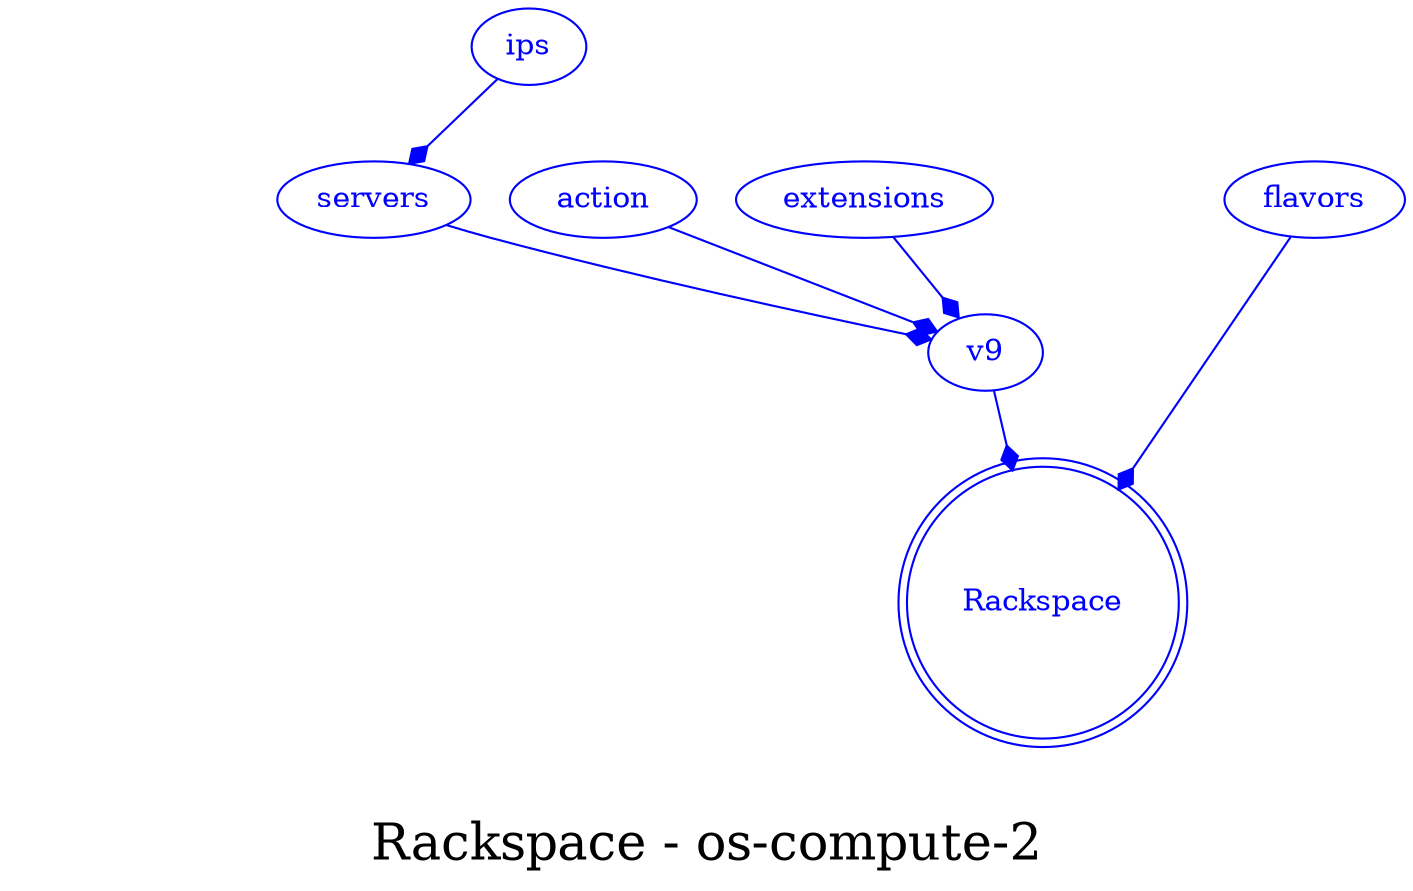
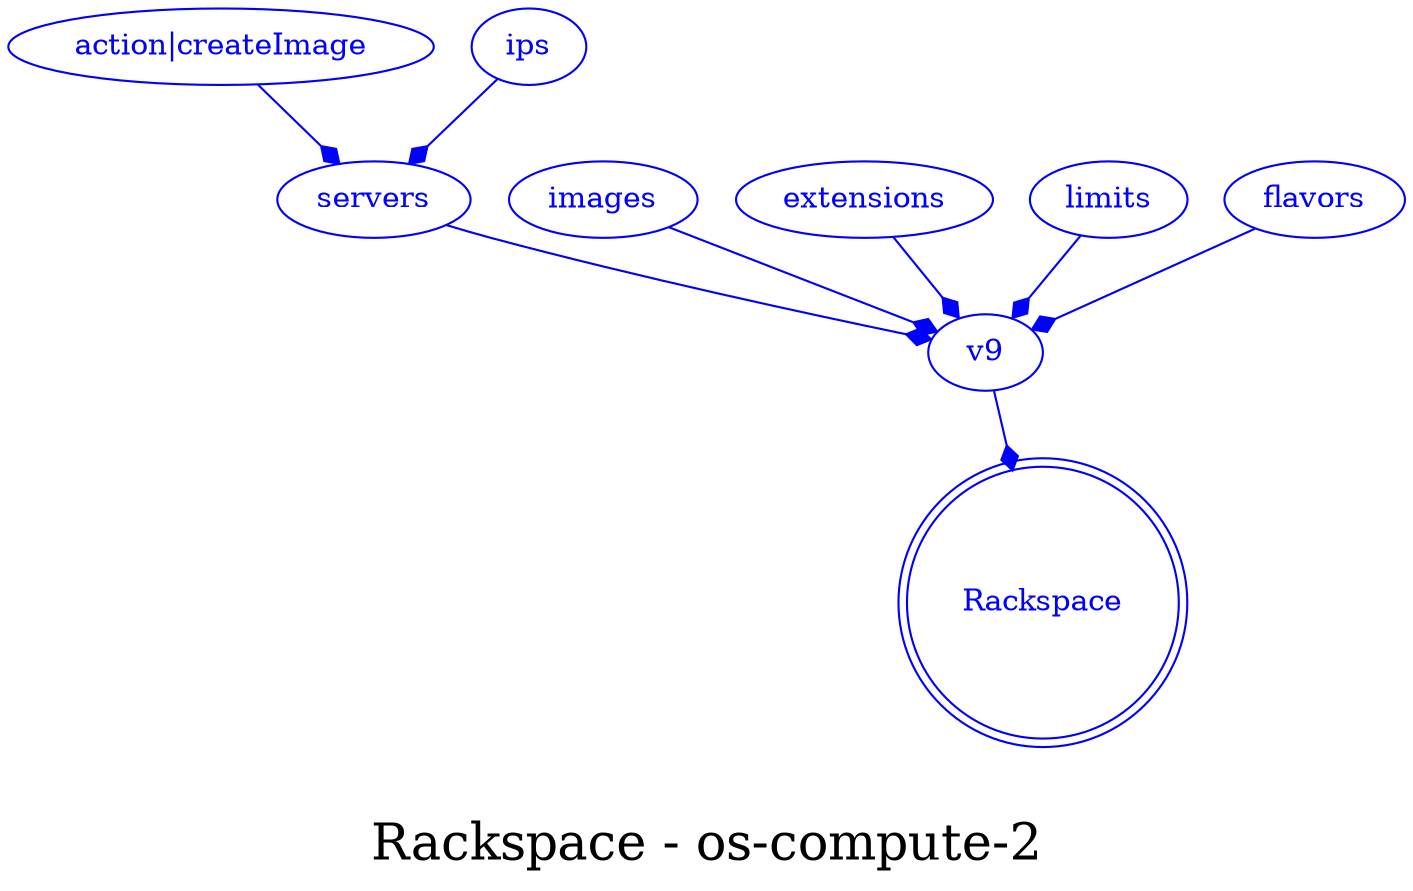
node "action|createImage": added
node "action": label "action" -> "images"
node "limits": added
edge "flavors" -> "Rackspace": now "flavors" -> "v9"
